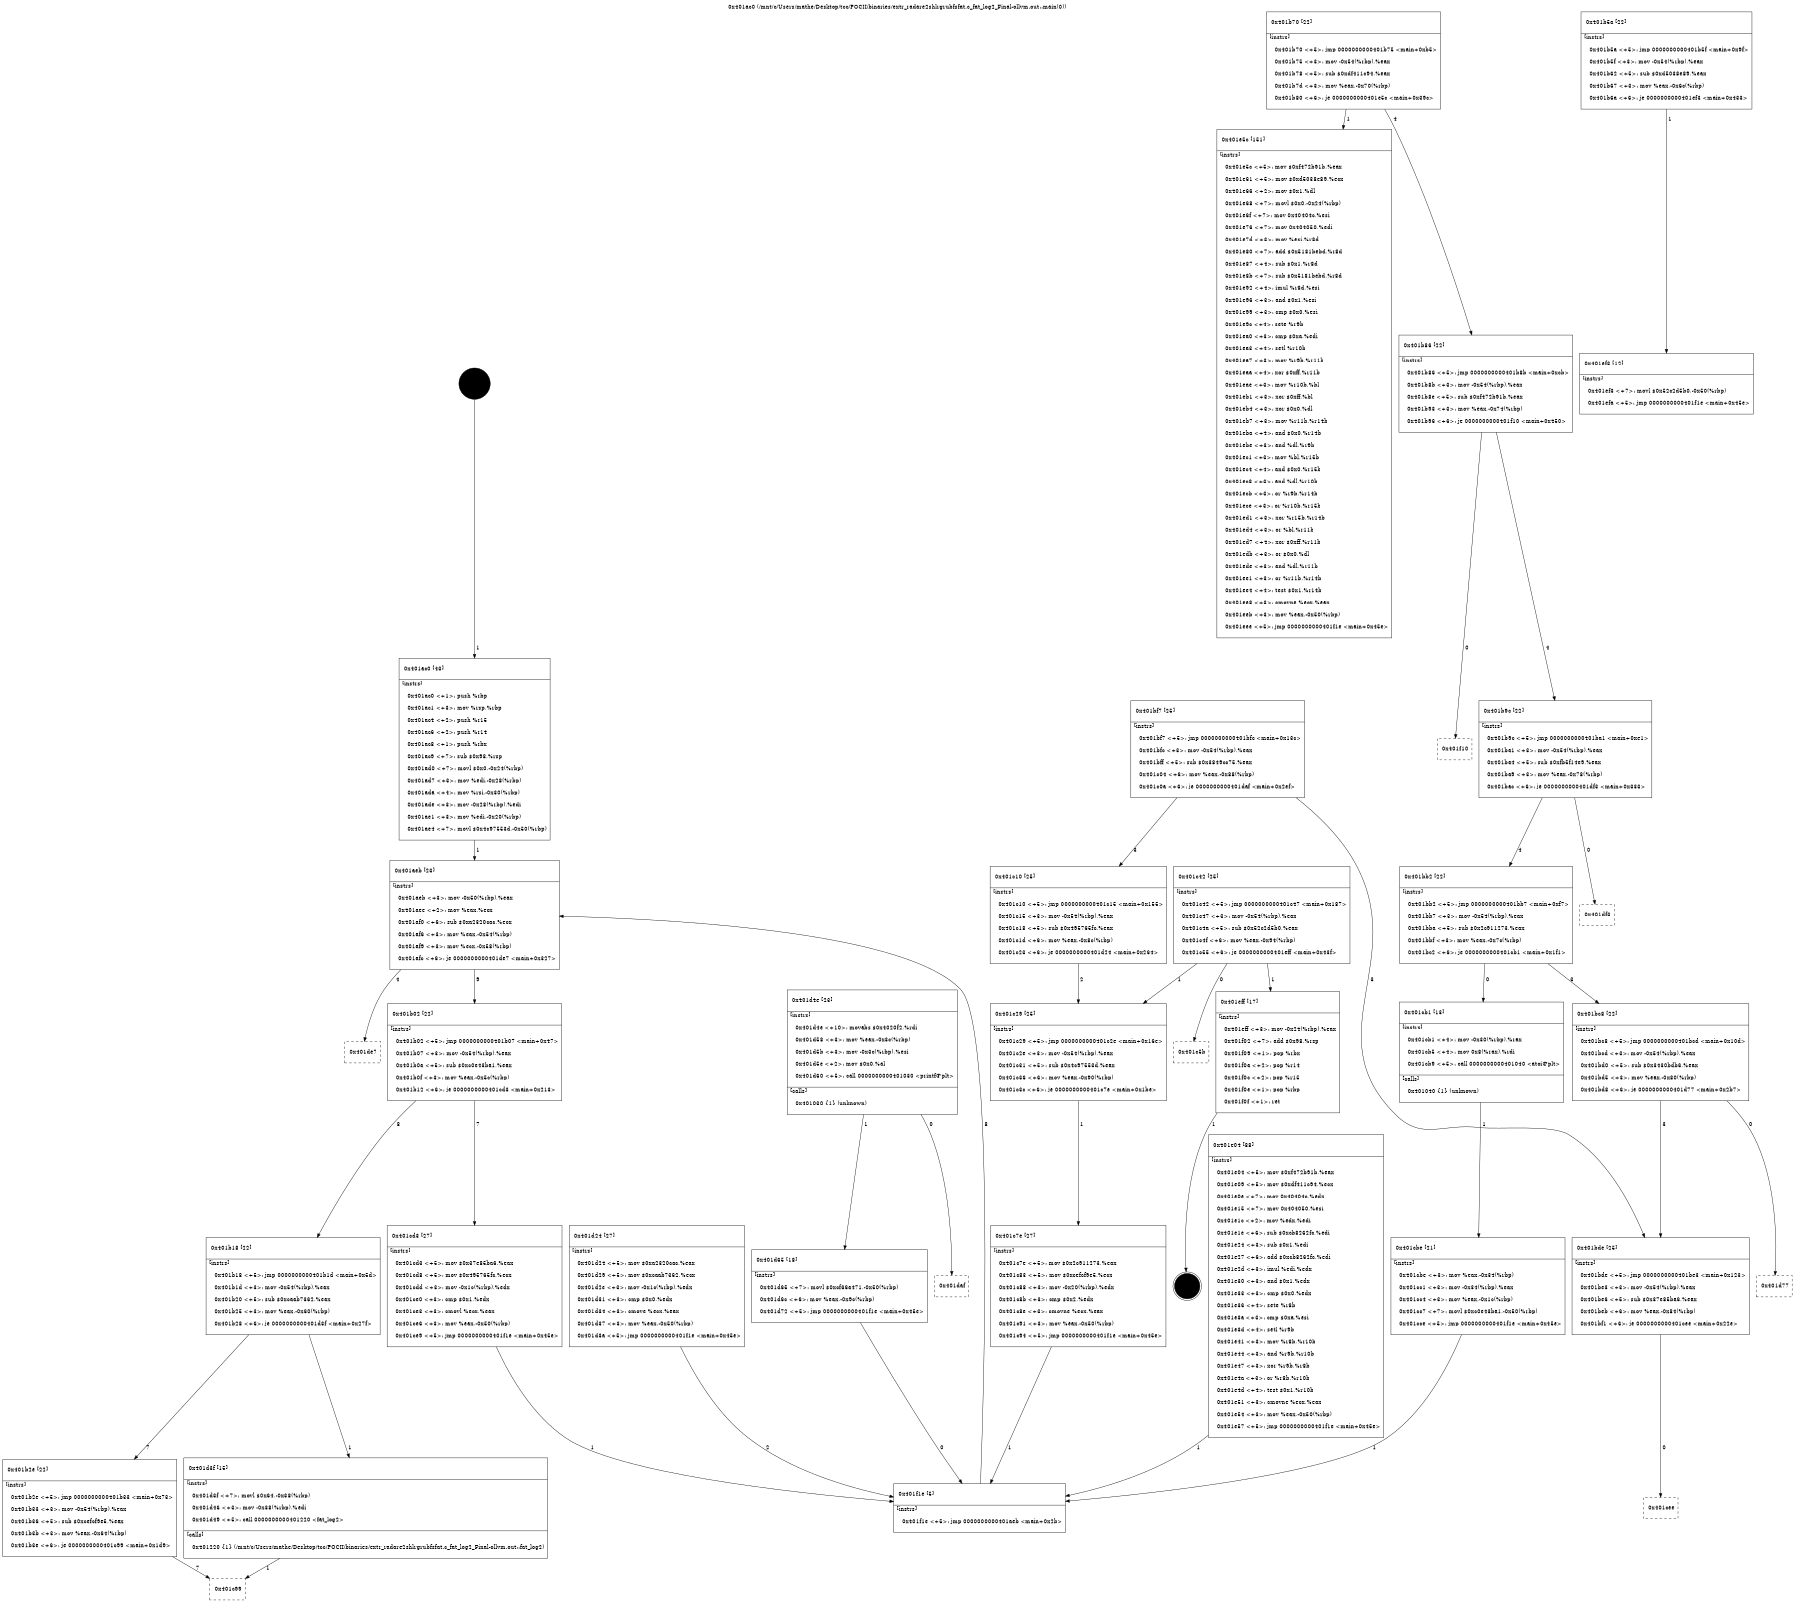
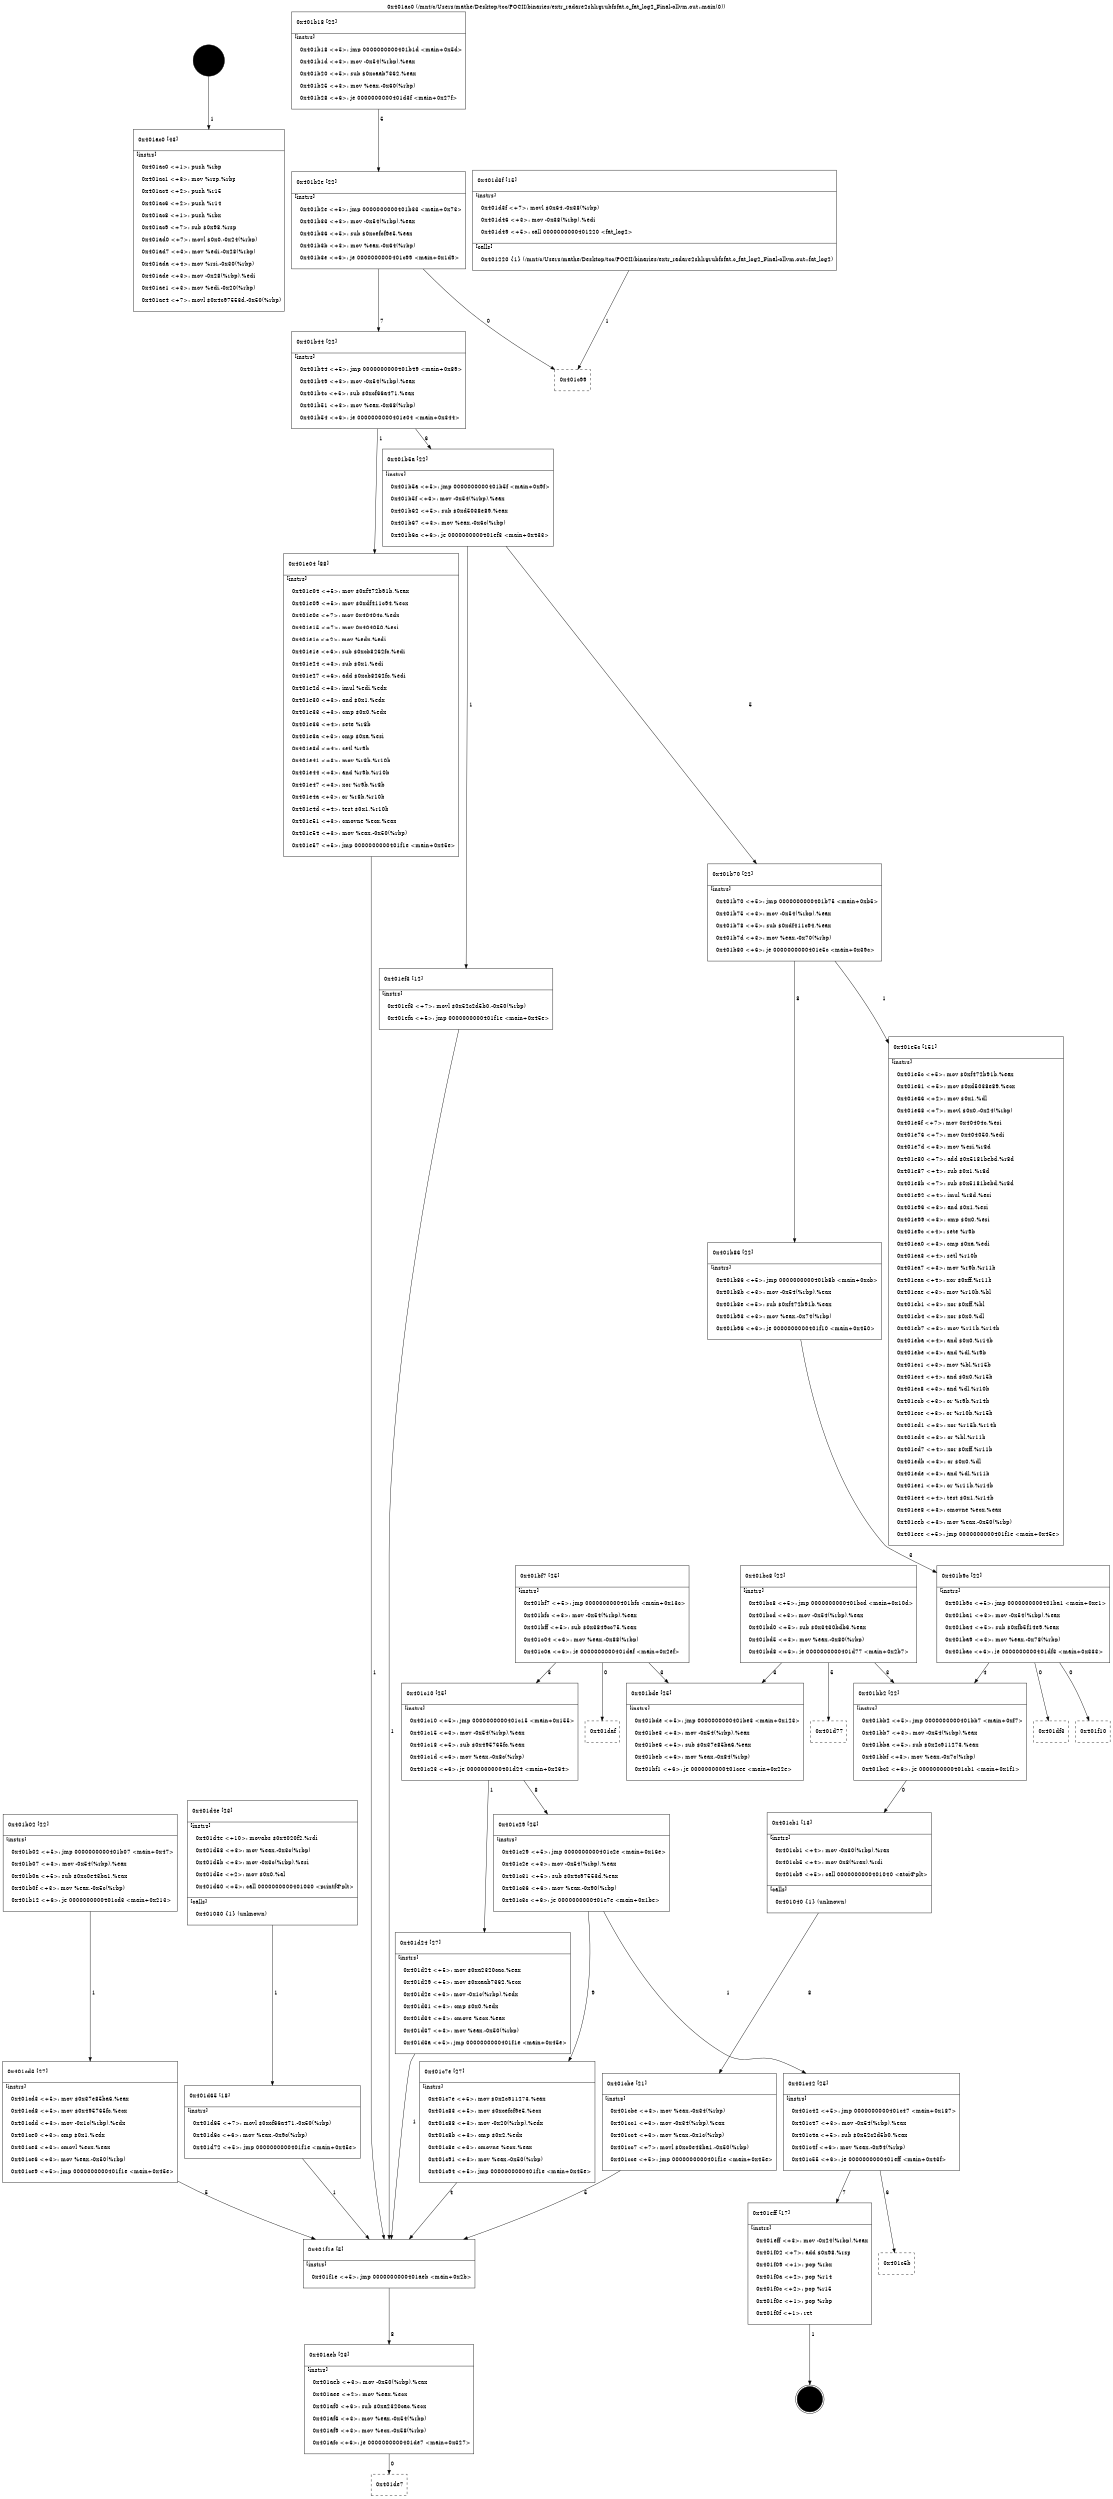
edge "0x401b70 [22]" -> "0x401b86 [22]": label " 4" -> " 8"
node "0x401b44 [22]": added
edge "0x401b86 [22]" -> "0x401f10": now "0x401b9c [22]" -> "0x401f10"
edge "0x401b86 [22]" -> "0x401b9c [22]": label " 4" -> " 3"
edge "0x401b5a [22]" -> "0x401b70 [22]": added, label "5"
edge "0x401ac0 [43]" -> "0x401aeb [23]": removed, label "1"
edge "0x401aeb [23]" -> "0x401de7": label " 4" -> " 0"
edge "0x401c10 [25]" -> "0x401c29 [25]": label " 2" -> " 8"
edge "0x401c42 [25]" -> "0x401c5b": label " 0" -> " 6"
edge "0x401c42 [25]" -> "0x401eff [17]": label " 1" -> " 7"
edge "0x401c42 [25]" -> "0x401c29 [25]": reversed
edge "0x401bb2 [22]" -> "0x401bc8 [22]": reversed
edge "0x401aeb [23]" -> "0x401b02 [22]": removed, label "9"
edge "0x401b02 [22]" -> "0x401cd3 [27]": label " 7" -> " 1"
edge "0x401c29 [25]" -> "0x401c7e [27]": label " 1" -> " 9"
edge "0x401cb1 [13]" -> "0x401cbe [21]": label " 1" -> " 8"
edge "0x401bc8 [22]" -> "0x401d77": label " 0" -> " 5"
edge "0x401b02 [22]" -> "0x401b18 [22]": removed, label "8"
edge "0x401d4e [23]" -> "0x401daf": now "0x401bf7 [25]" -> "0x401daf"
edge "0x401b18 [22]" -> "0x401d3f [15]": removed, label "1"
edge "0x401b18 [22]" -> "0x401b2e [22]": label " 7" -> " 5"
edge "0x401cd3 [27]" -> "0x401f1e [5]": label " 1" -> " 5"
edge "0x401d24 [27]" -> "0x401f1e [5]": label " 2" -> " 1"
edge "0x401d65 [18]" -> "0x401f1e [5]": label " 0" -> " 1"
edge "0x401c7e [27]" -> "0x401f1e [5]": label " 1" -> " 4"
edge "0x401cbe [21]" -> "0x401f1e [5]": label " 1" -> " 5"
node "0x401cee": removed
edge "0x401b2e [22]" -> "0x401c99": label " 7" -> " 0"
edge "0x401ef3 [12]" -> "0x401f1e [5]": added, label "1"
edge "0x401c10 [25]" -> "0x401d24 [27]": added, label "1"
